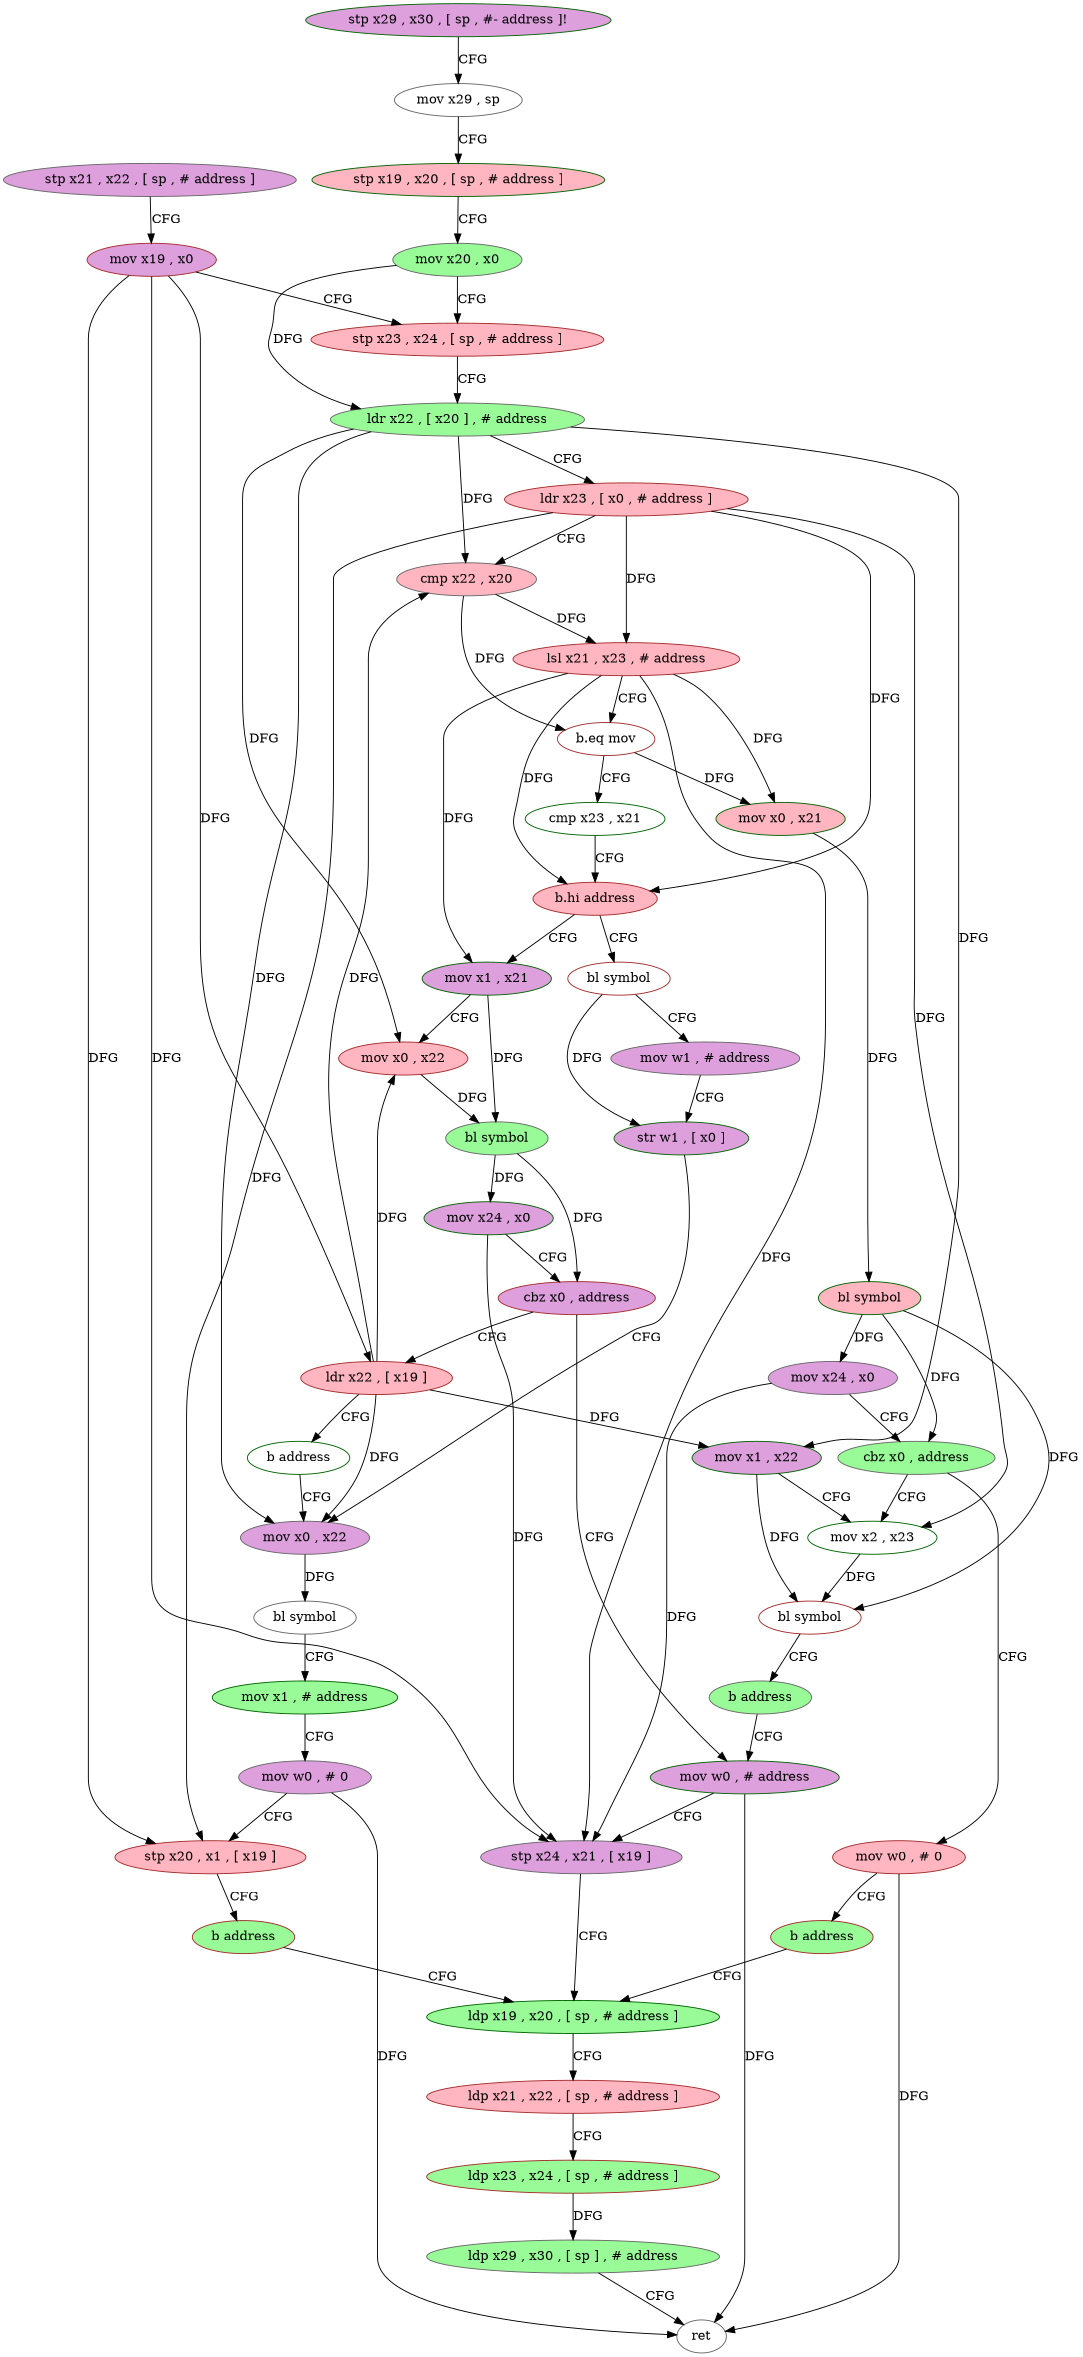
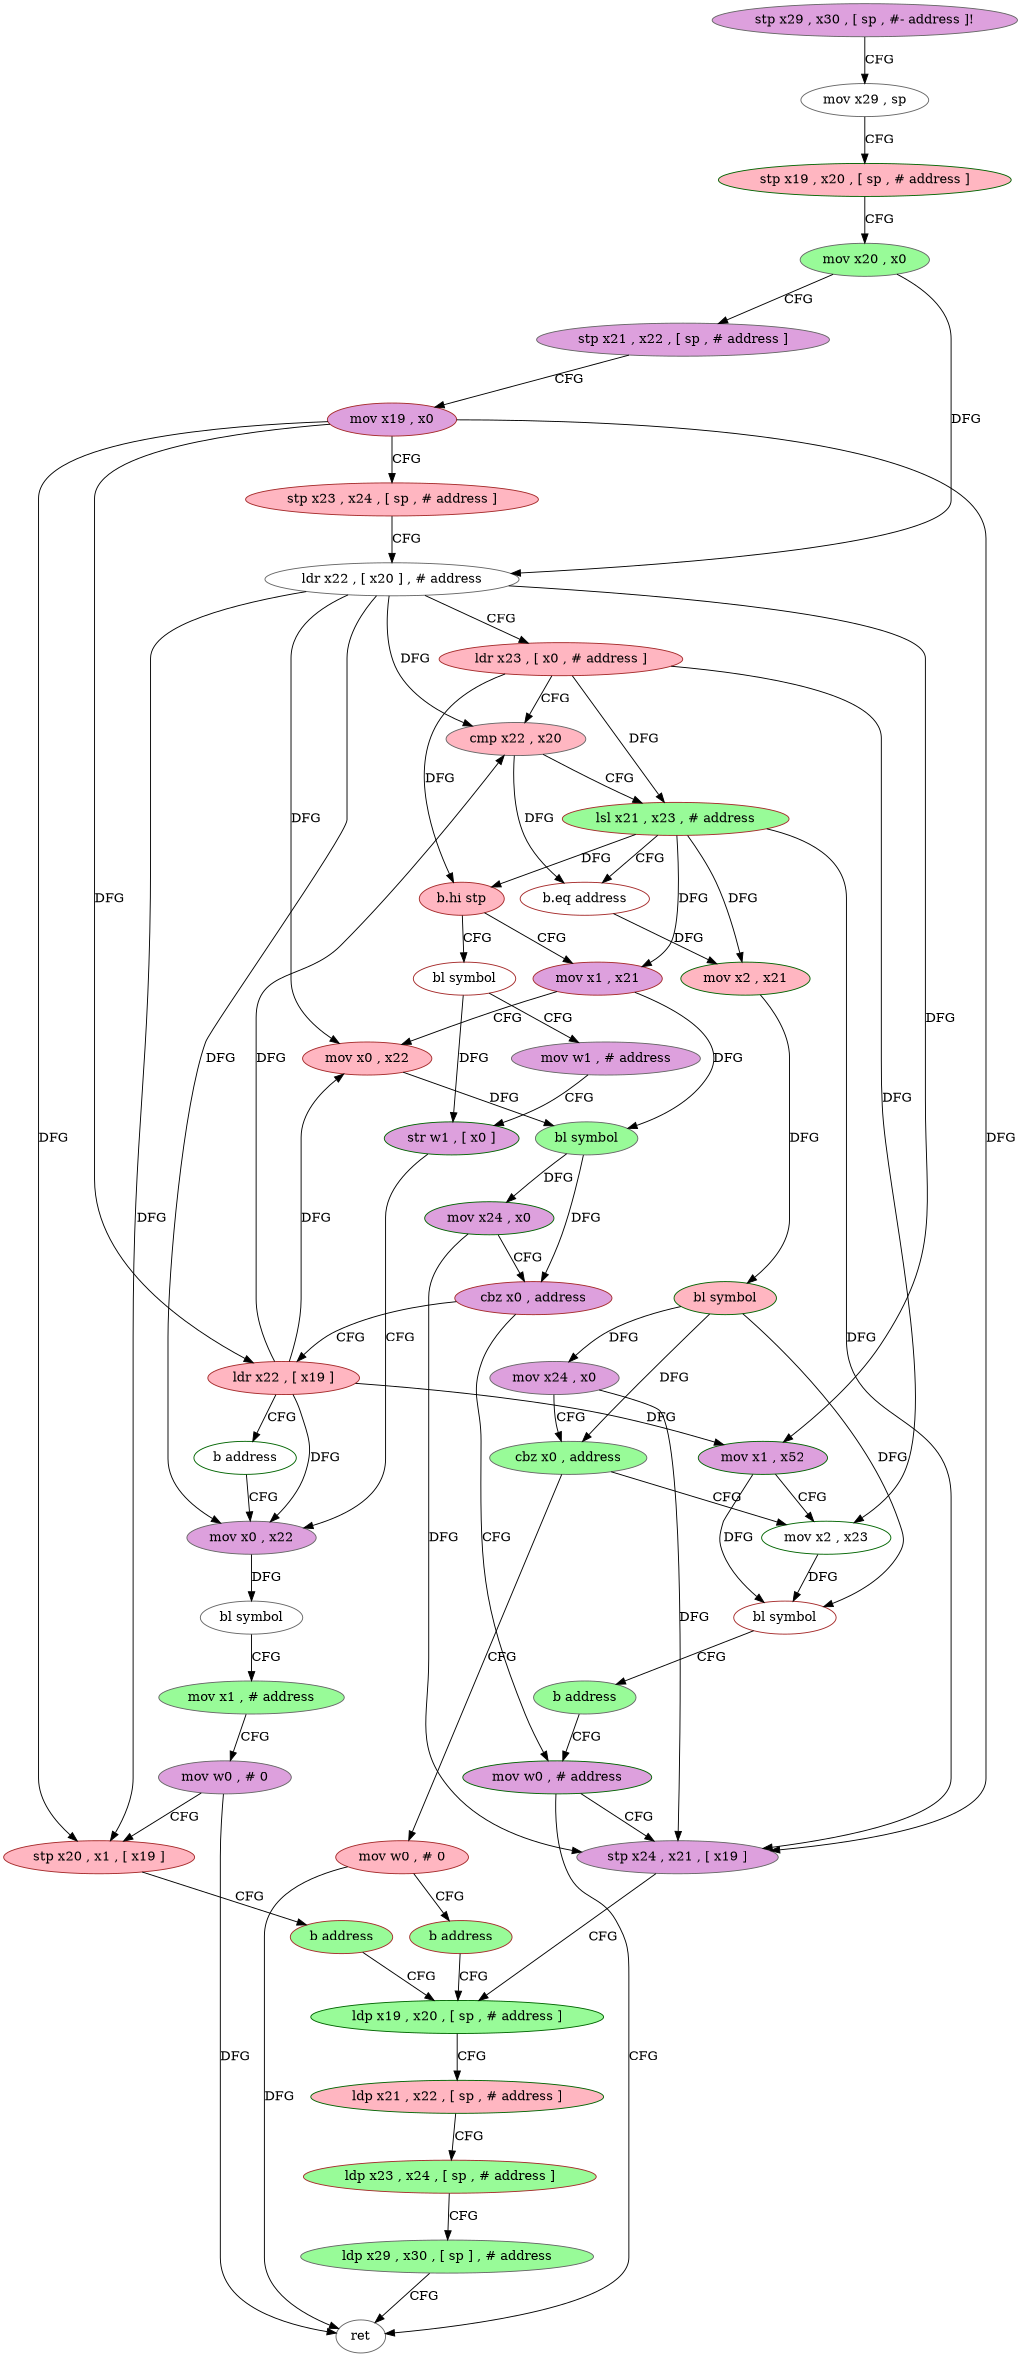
node "stp x29 , x30 , [ sp , #- address ]!": color darkgreen -> gray40
edge "mov x20 , x0" -> "stp x23 , x24 , [ sp , # address ]": now "mov x20 , x0" -> "stp x21 , x22 , [ sp , # address ]"
node "ldr x22 , [ x20 ] , # address": fillcolor palegreen -> white
edge "cmp x22 , x20" -> "lsl x21 , x23 , # address": label "DFG" -> "CFG"
node "lsl x21 , x23 , # address": fillcolor lightpink -> palegreen
node "b.eq mov": label "b.eq mov" -> "b.eq address"
node "cmp x23 , x21": removed
node "mov x0 , x21": label "mov x0 , x21" -> "mov x2 , x21"
node "b.hi address": label "b.hi address" -> "b.hi stp"
node "mov x1 , x21": color darkgreen -> brown
edge "ldr x23 , [ x0 , # address ]" -> "stp x20 , x1 , [ x19 ]": now "ldr x22 , [ x20 ] , # address" -> "stp x20 , x1 , [ x19 ]"
node "mov x1 , x22": label "mov x1 , x22" -> "mov x1 , x52"
node "mov x1 , # address": color darkgreen -> gray40
edge "mov w0 , # address" -> "ret": label "DFG" -> "CFG"
node "ldp x21 , x22 , [ sp , # address ]": color brown -> darkgreen
edge "ldp x23 , x24 , [ sp , # address ]" -> "ldp x29 , x30 , [ sp ] , # address": label "DFG" -> "CFG"
